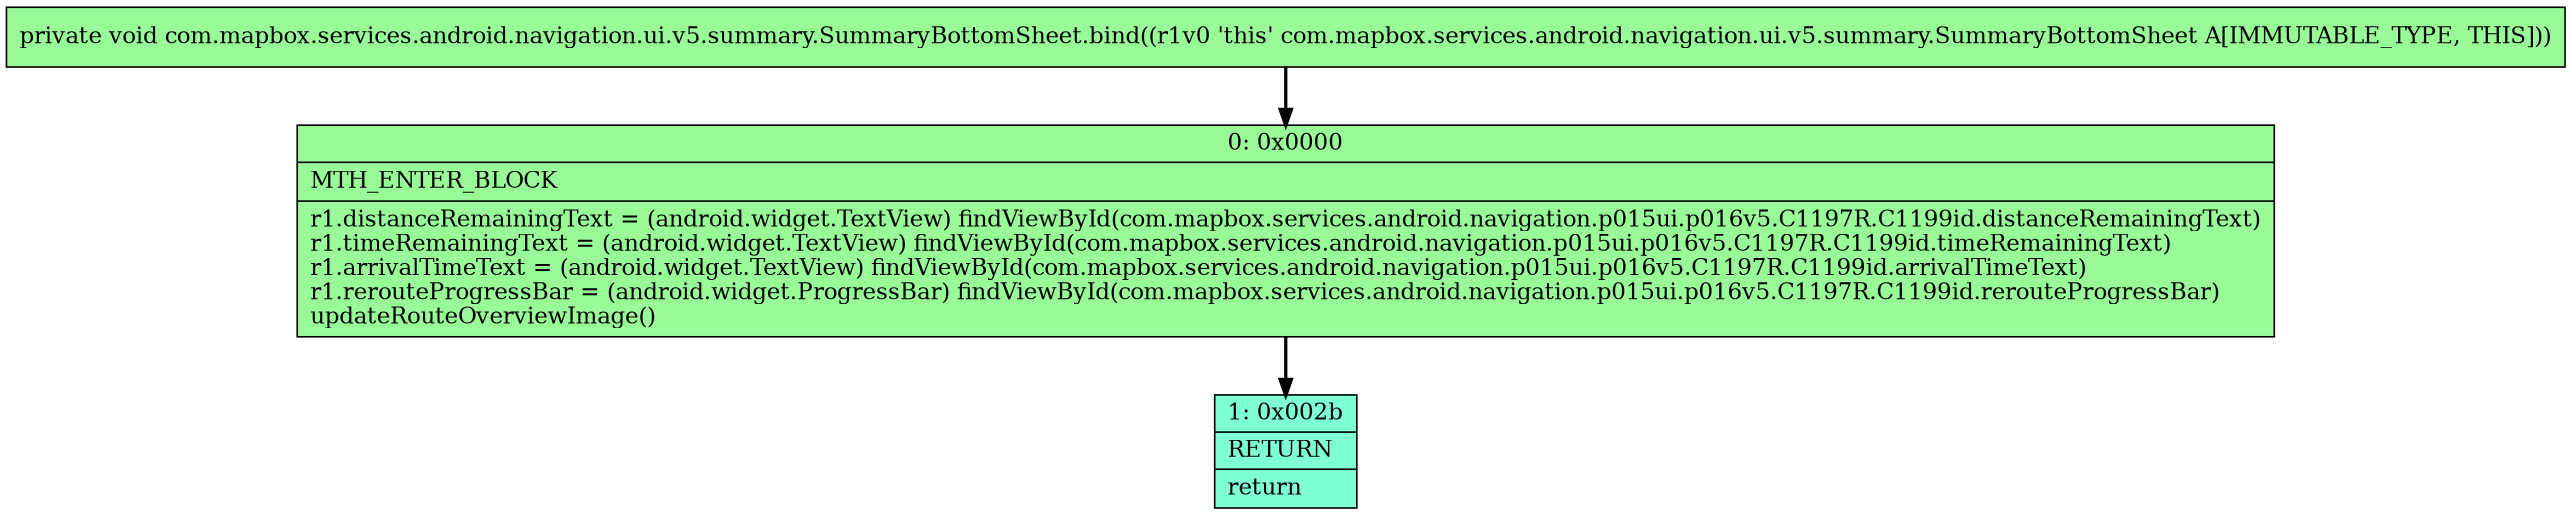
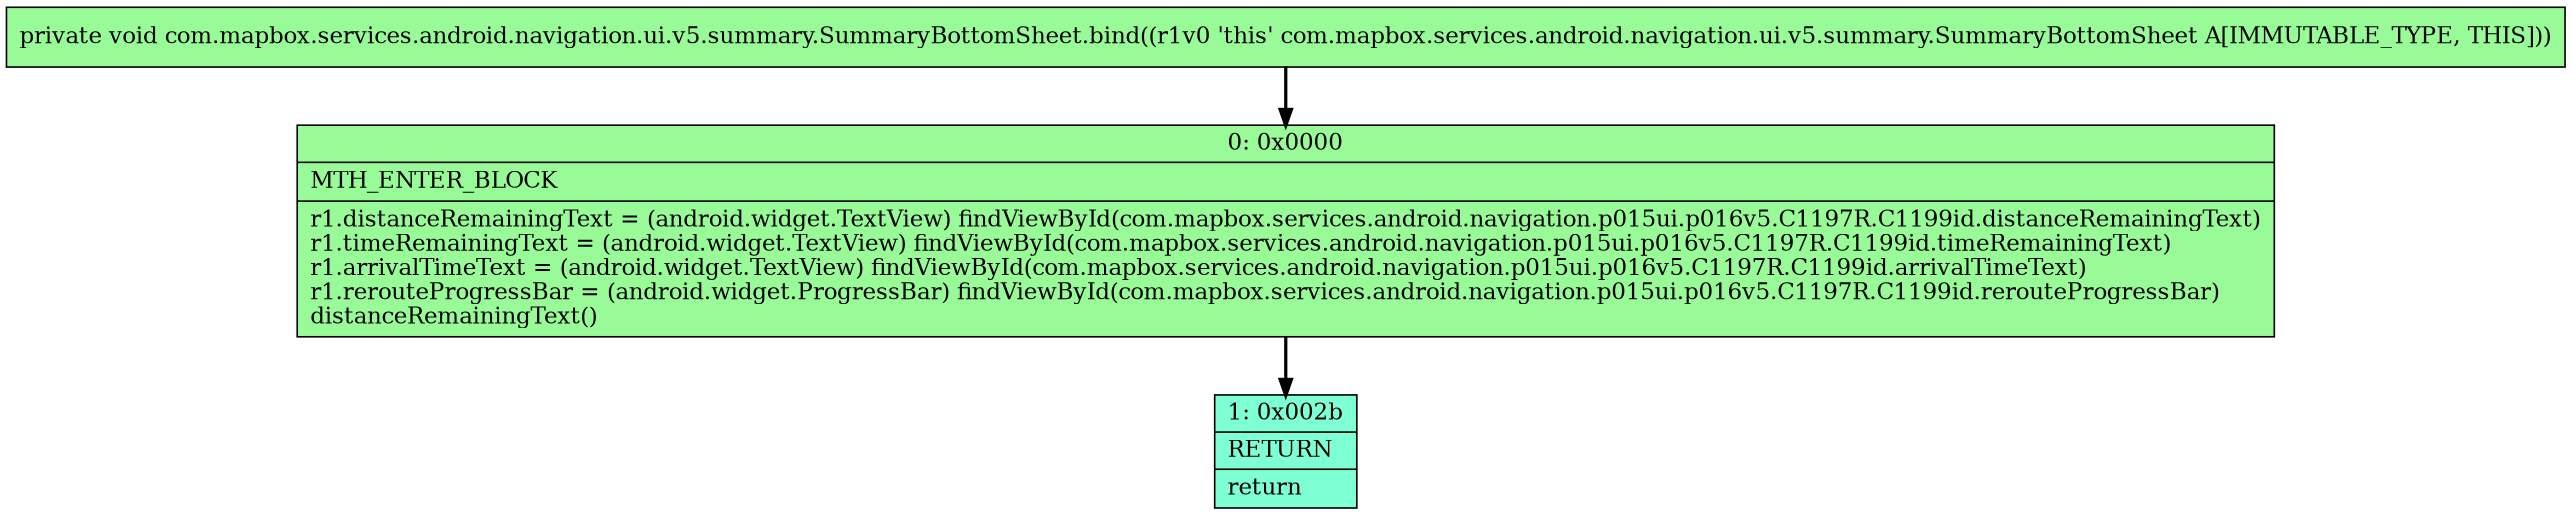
node "0: 0x0000": text "updateRouteOverviewImage()" -> "distanceRemainingText()"
